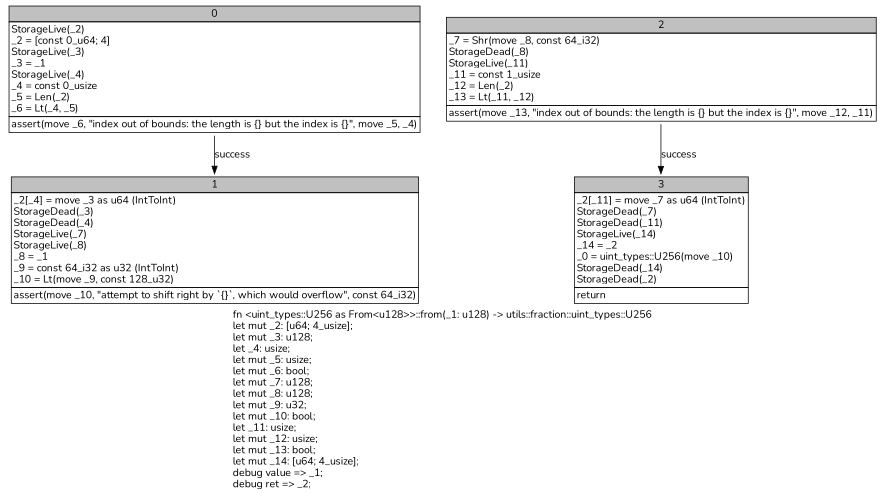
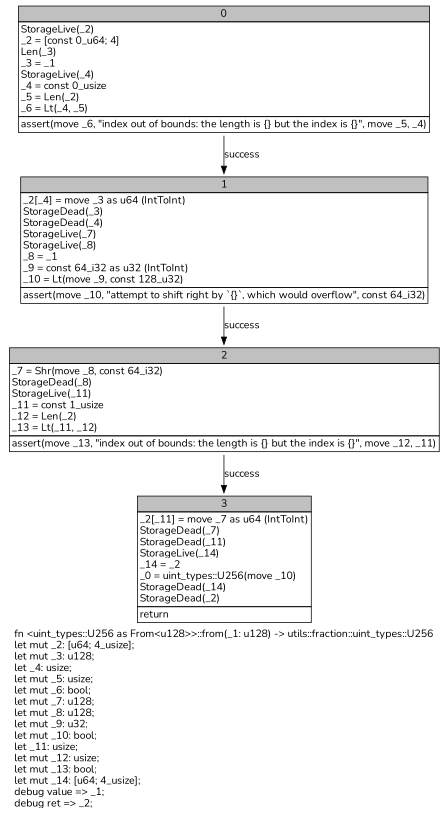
node "0": text "StorageLive(_3)" -> "Len(_3)"
edge "1" -> "2": added, label "success"
